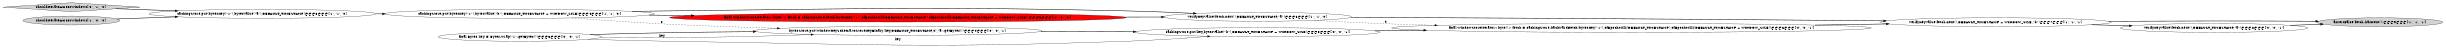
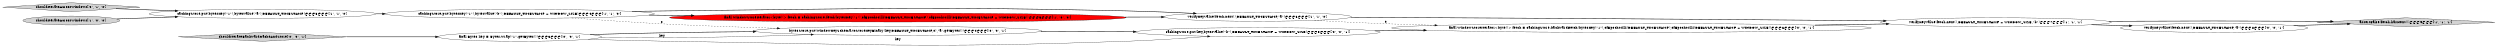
node "assertFalse(fetch.hasNext())@@@9@@@['1', '1', '1']": shape ellipse -> diamond
node "shouldIterateBackwardCacheAndStore['0', '0', '1']": added
